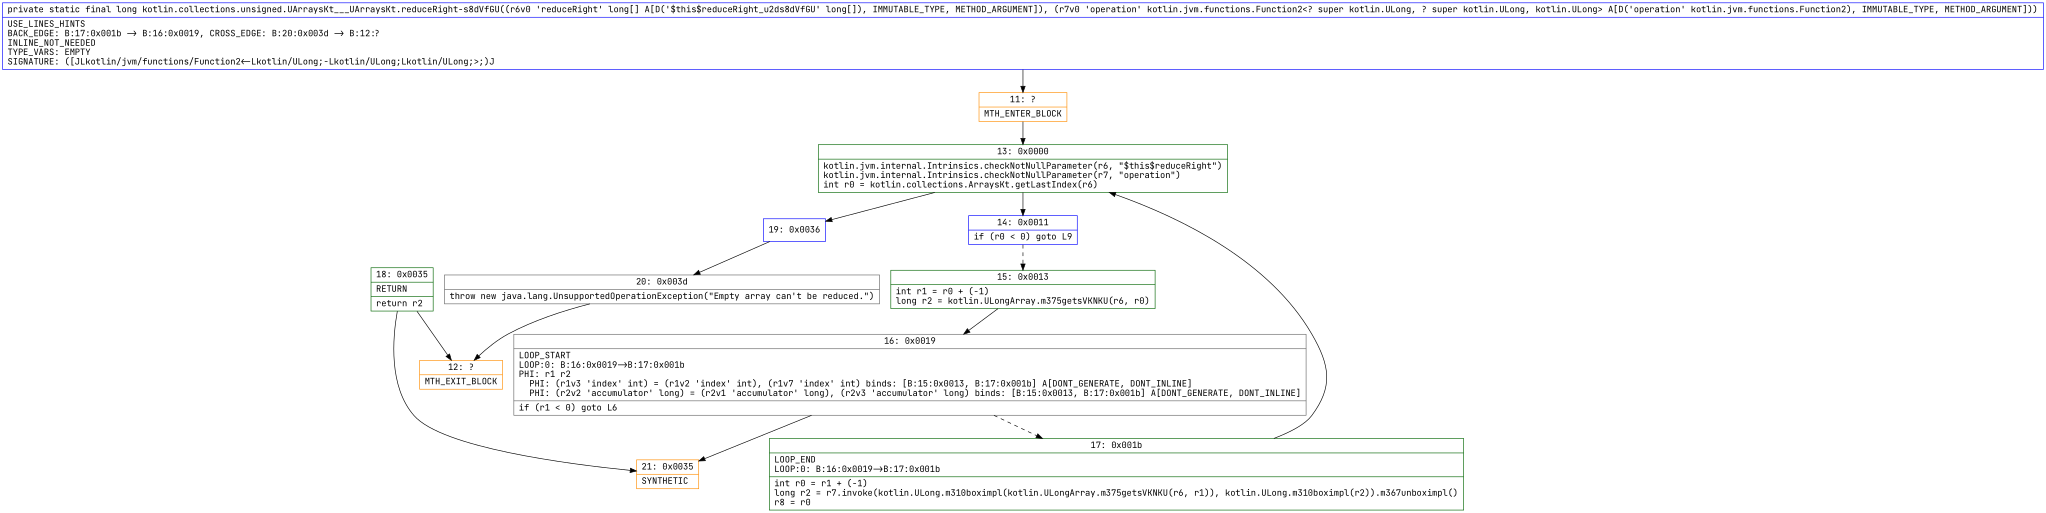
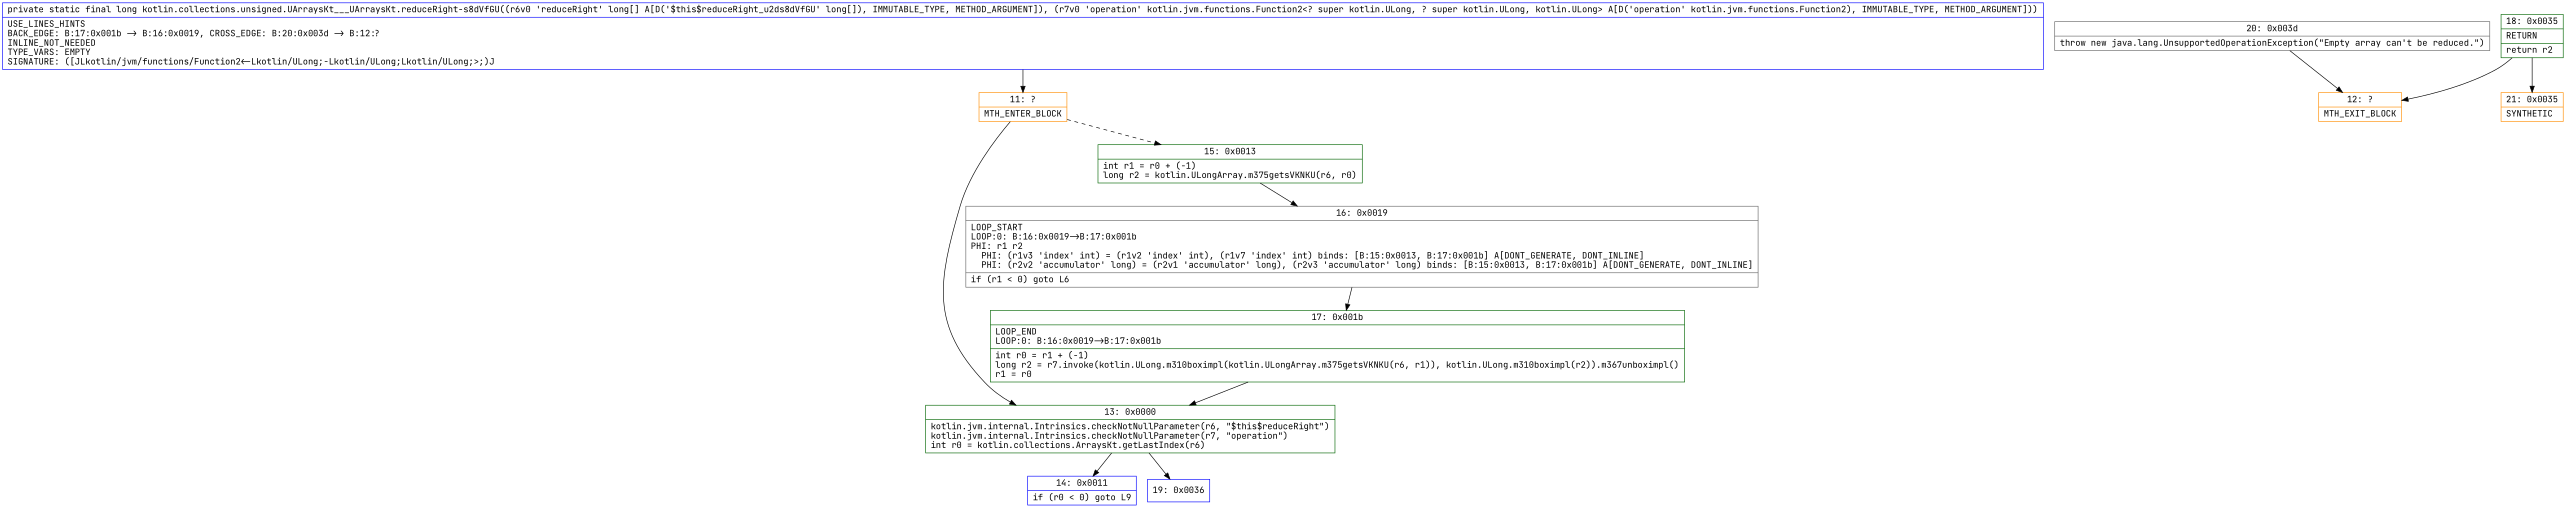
edge "14: 0x0011" -> "15: 0x0013": now "11: ?" -> "15: 0x0013"
edge "19: 0x0036" -> "20: 0x003d": removed
edge "16: 0x0019" -> "17: 0x001b": style dashed -> solid
edge "16: 0x0019" -> "21: 0x0035": removed
node "17: 0x001b": text "r8 = r0" -> "r1 = r0"
